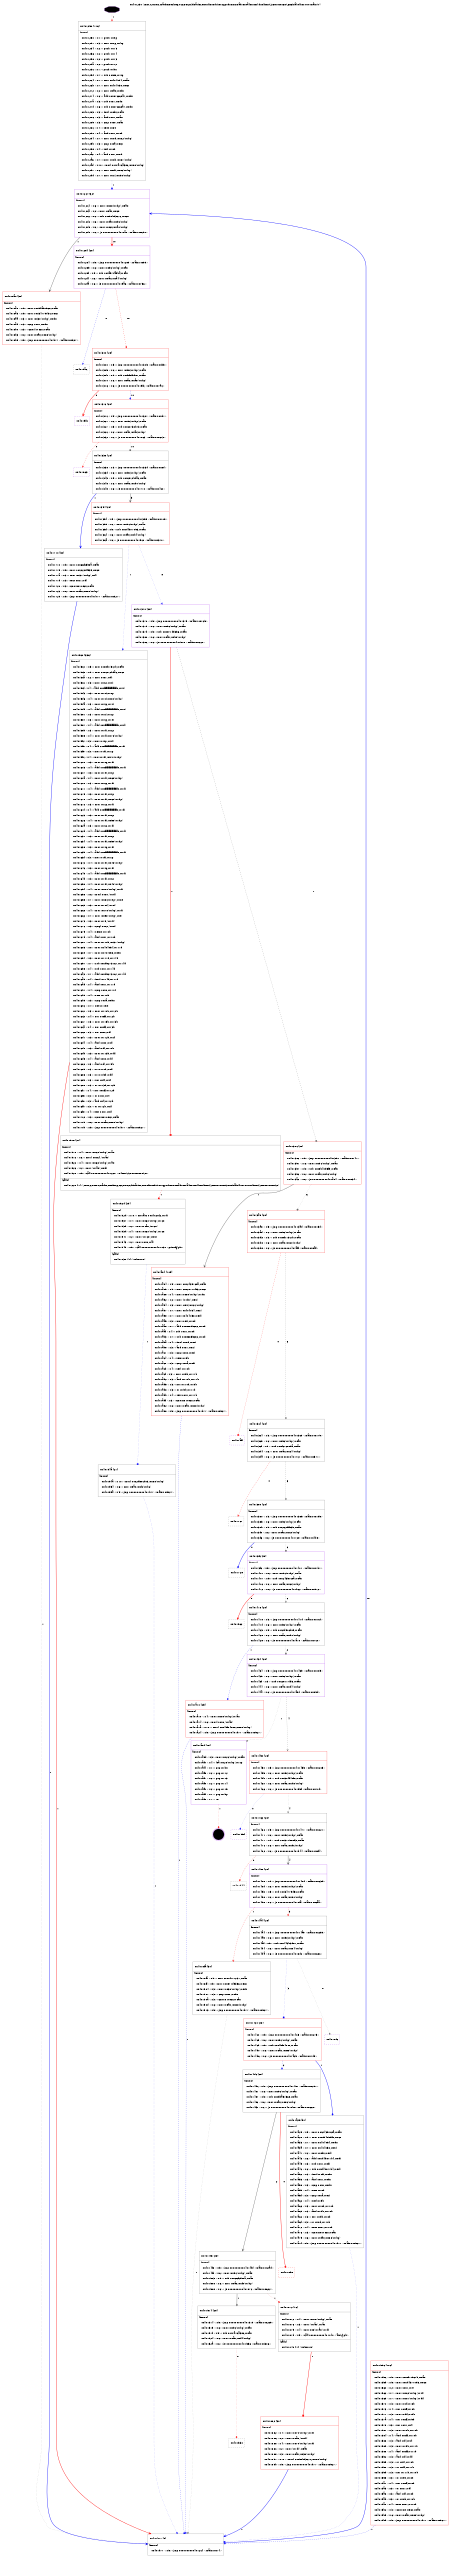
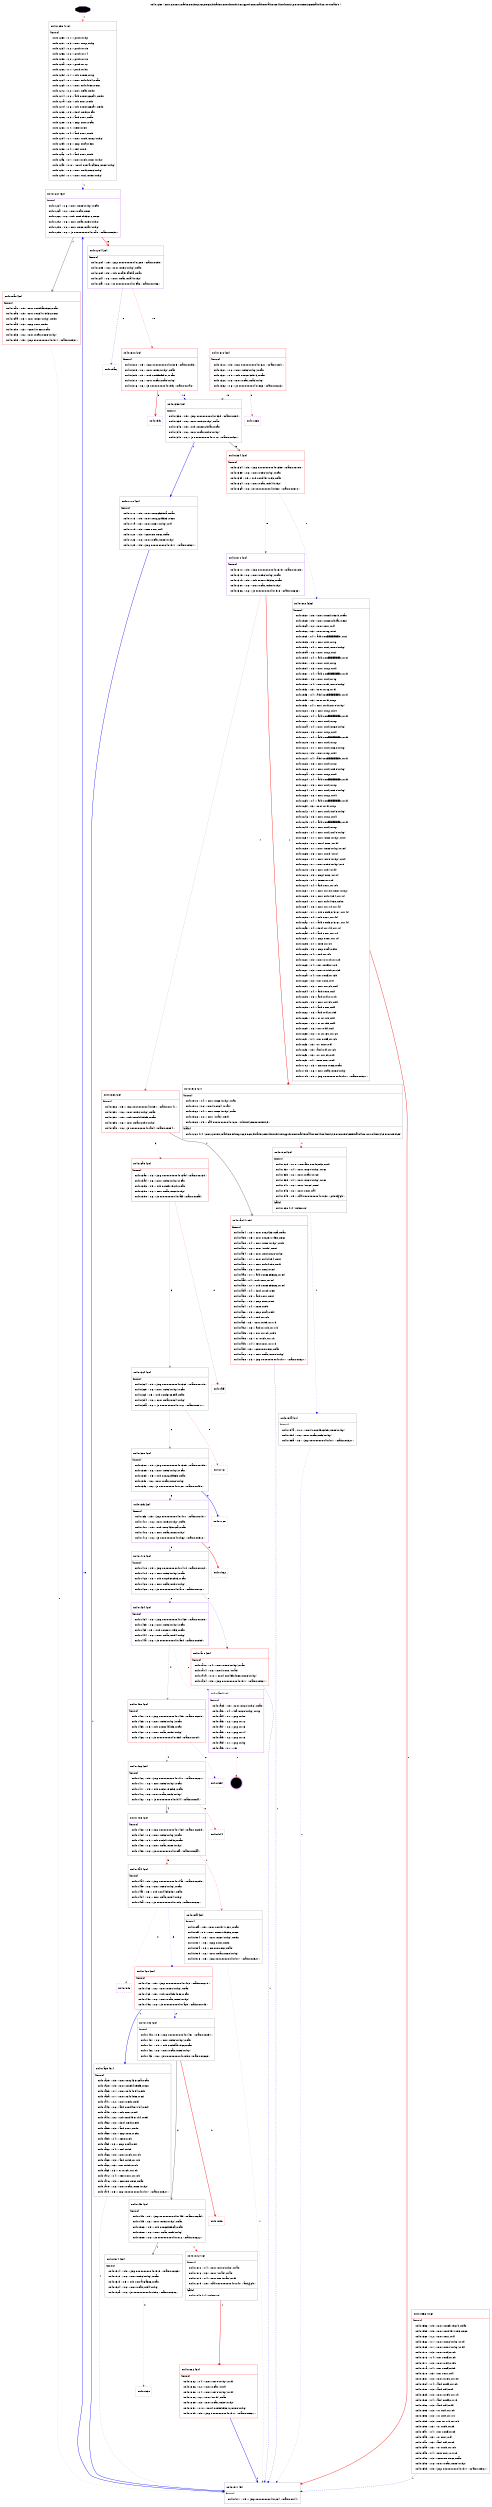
edge "0x401300 [28]" -> "0x40131c [28]": now "0x401300 [28]" -> "0x401338 [28]"
